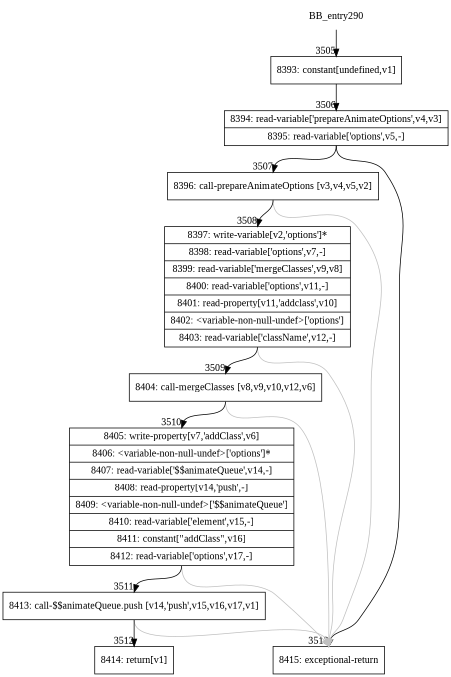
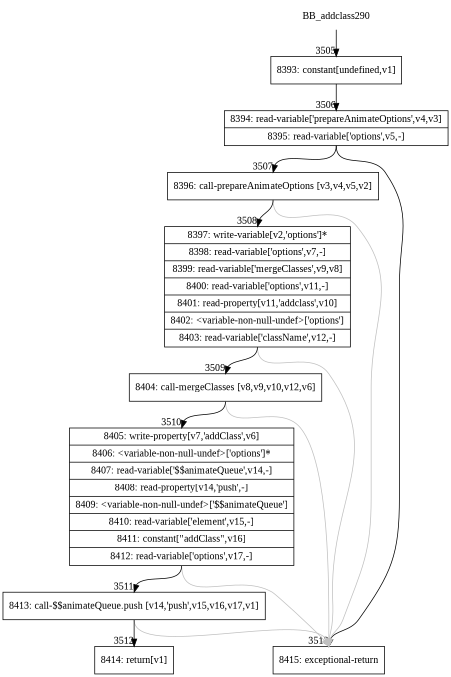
node "BB_entry290": label "BB_entry290" -> "BB_addclass290"
